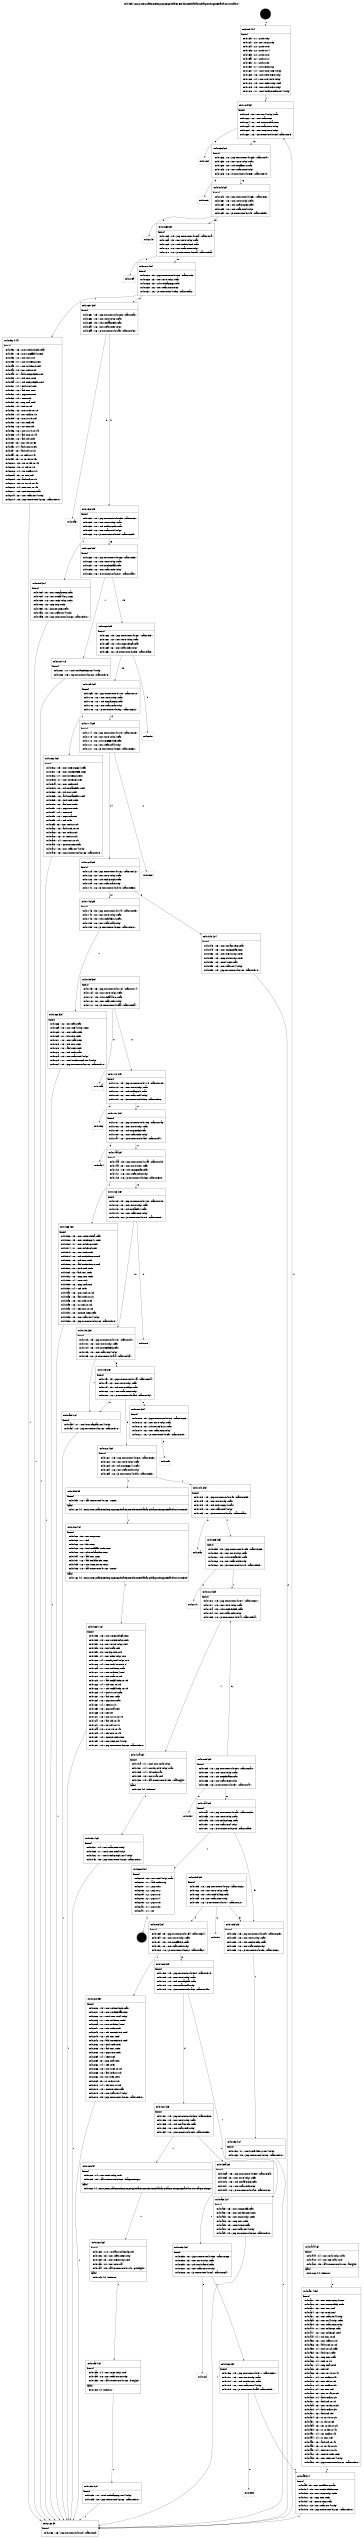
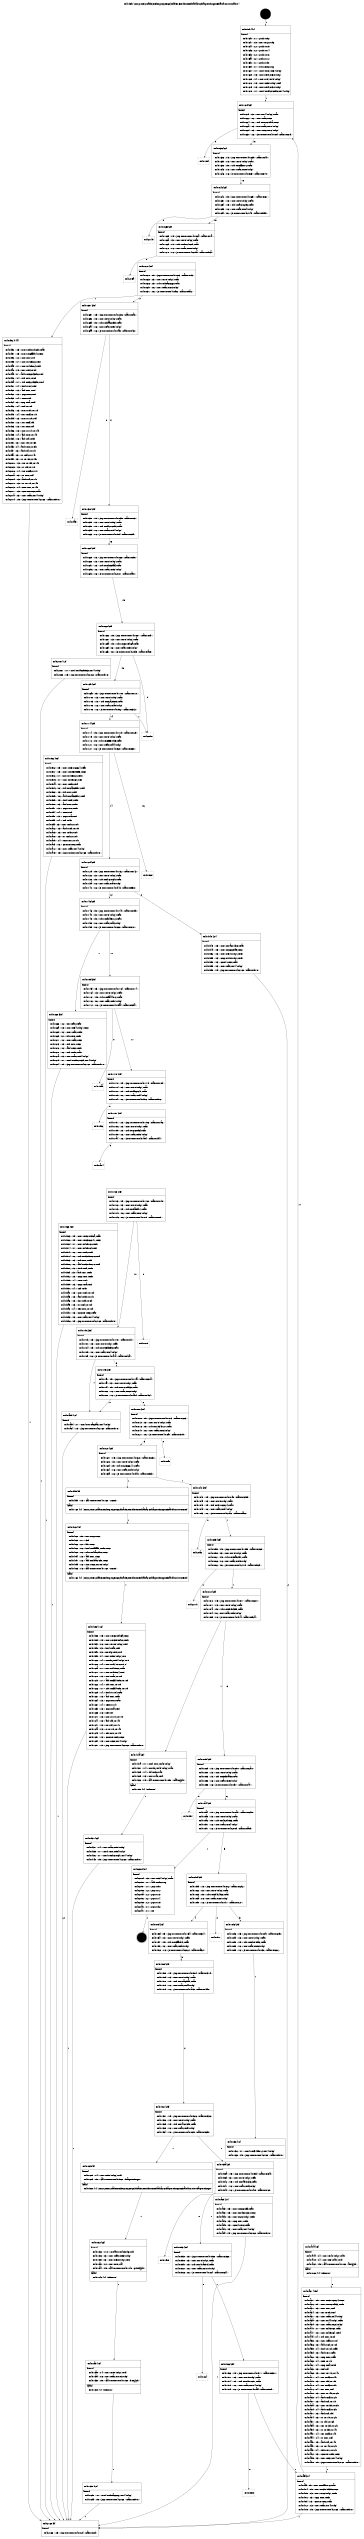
node "0x401e69": removed
edge "0x401665 [25]" -> "0x40167e [25]": removed, label "18"
node "0x40198f [27]": removed
edge "0x4016c9 [25]" -> "0x402081 [12]": removed, label "1"
edge "0x4016fb [25]" -> "0x4019c2 [88]": now "0x4016fb [25]" -> "0x4020be"
edge "0x401714 [25]" -> "0x401e2e": label " 0" -> " 16"
edge "0x401746 [25]" -> "0x40175f [25]": added, label "11"
edge "0x401778 [25]" -> "0x401791 [25]": removed, label "11"
node "0x4017aa [25]": removed
edge "0x4017f5 [25]" -> "0x401827 [25]": now "0x40180e [25]" -> "0x401827 [25]"
edge "0x402168 [5]" -> "0x40161f [23]": now "0x401aff [27]" -> "0x40161f [23]"
edge "0x40188b [25]" -> "0x401872 [25]": reversed
edge "0x4018a4 [25]" -> "0x4018d6 [25]": now "0x4018a4 [25]" -> "0x4018bd [25]"
edge "0x401abd [12]" -> "0x402168 [5]": label " 1" -> " 12"
node "0x402022 [95]": removed
edge "0x401908 [25]" -> "0x401ac9 [27]": removed, label "1"
node "0x401dbe": added
edge "0x401c5c [12]" -> "0x402168 [5]": removed, label "1"
